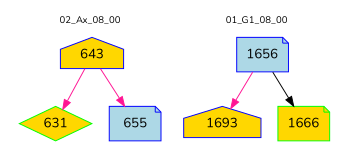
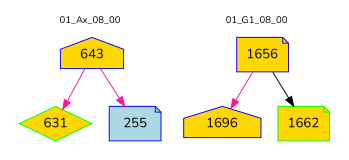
cluster "02_Ax_08_00": label "02_Ax_08_00" -> "01_Ax_08_00"
node "1656": fillcolor lightblue -> gold
node "655": label "655" -> "255"
node "1693": label "1693" -> "1696"
node "1666": label "1666" -> "1662"
